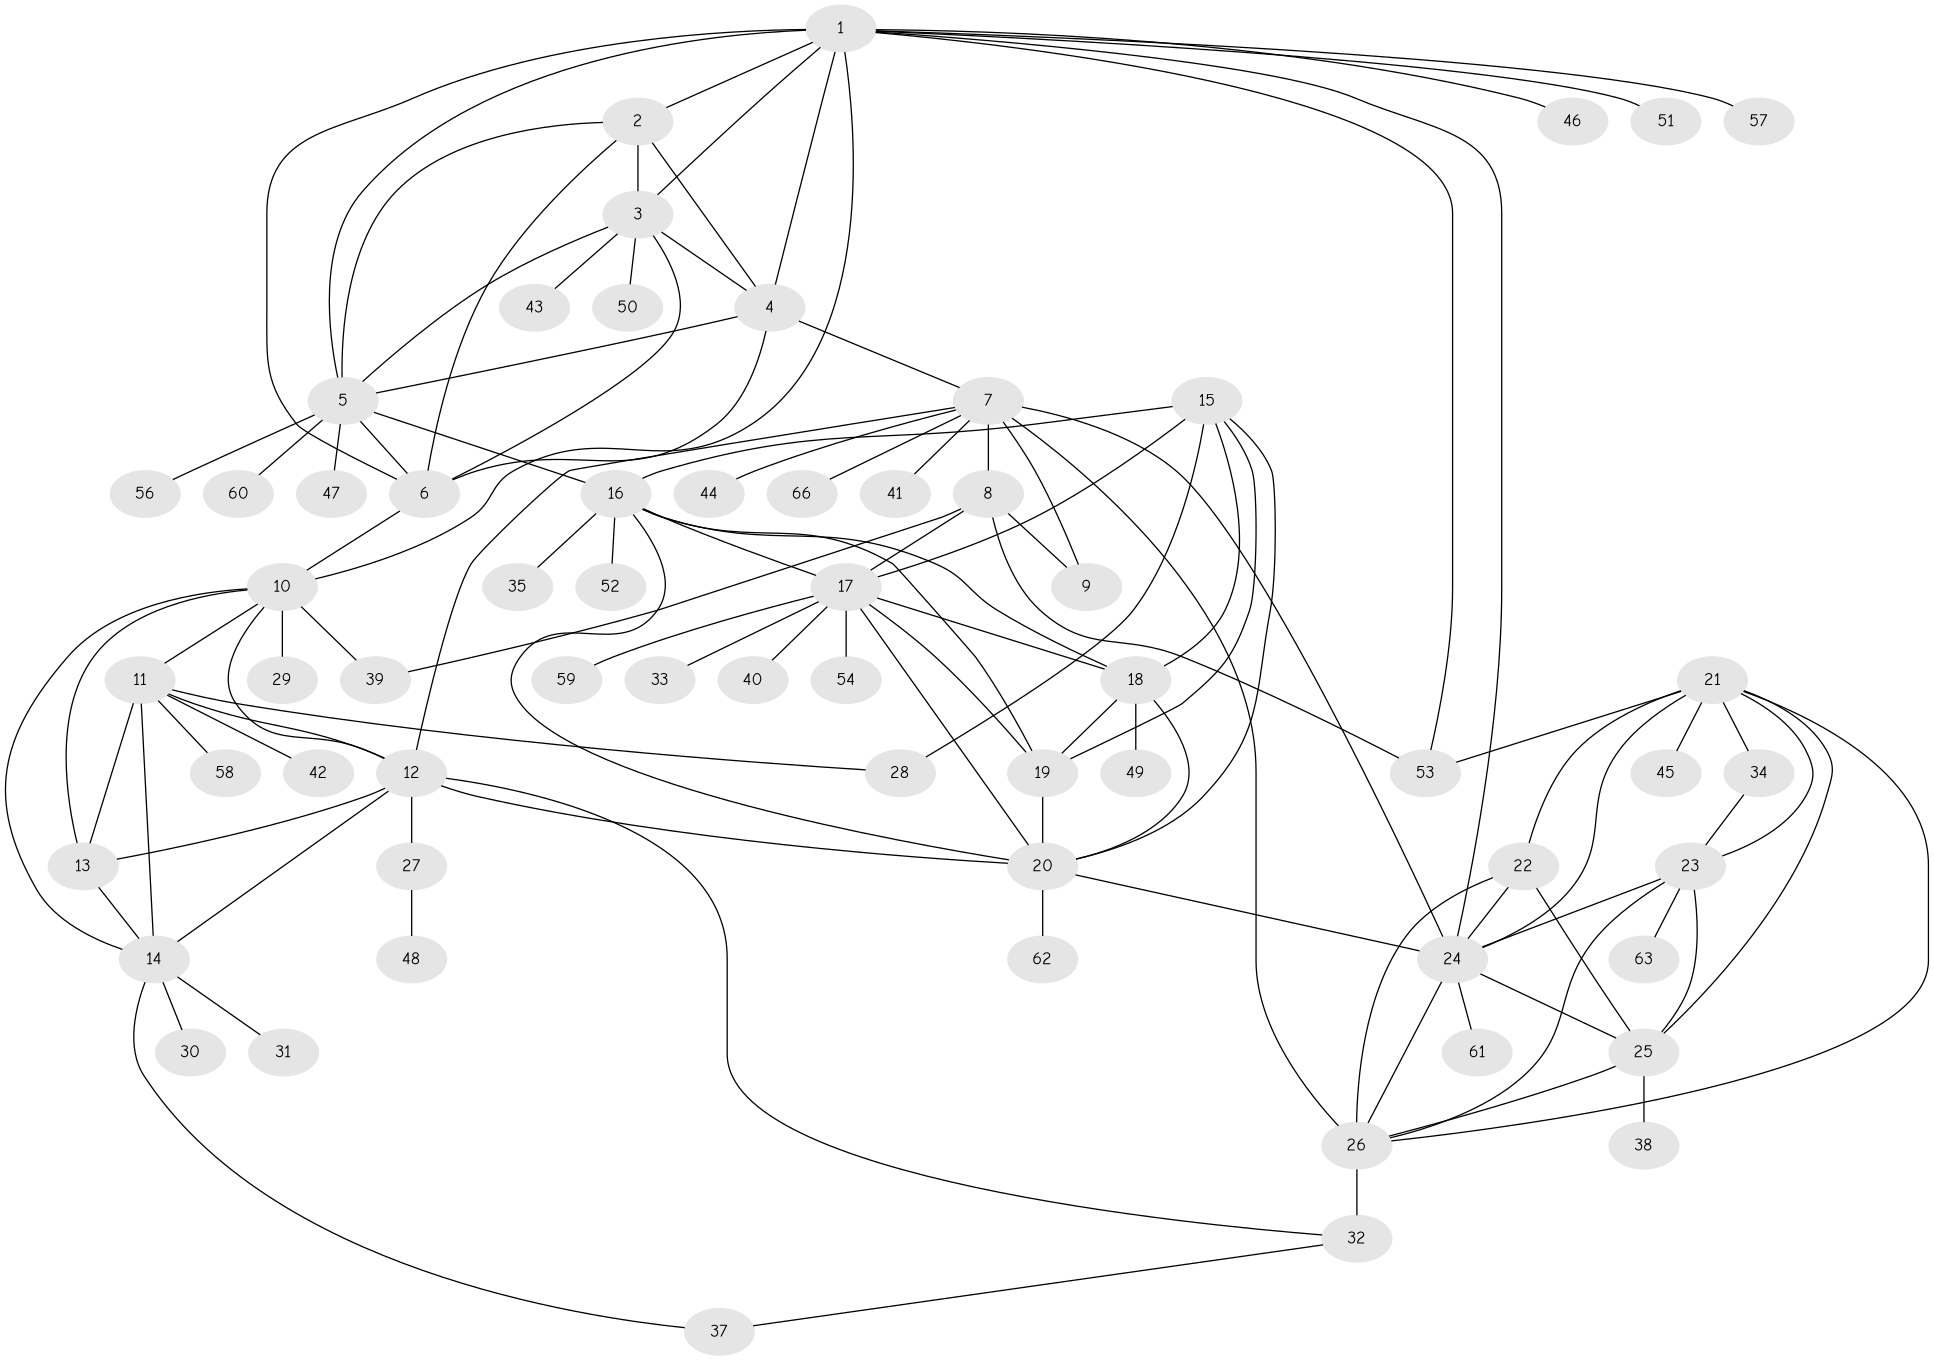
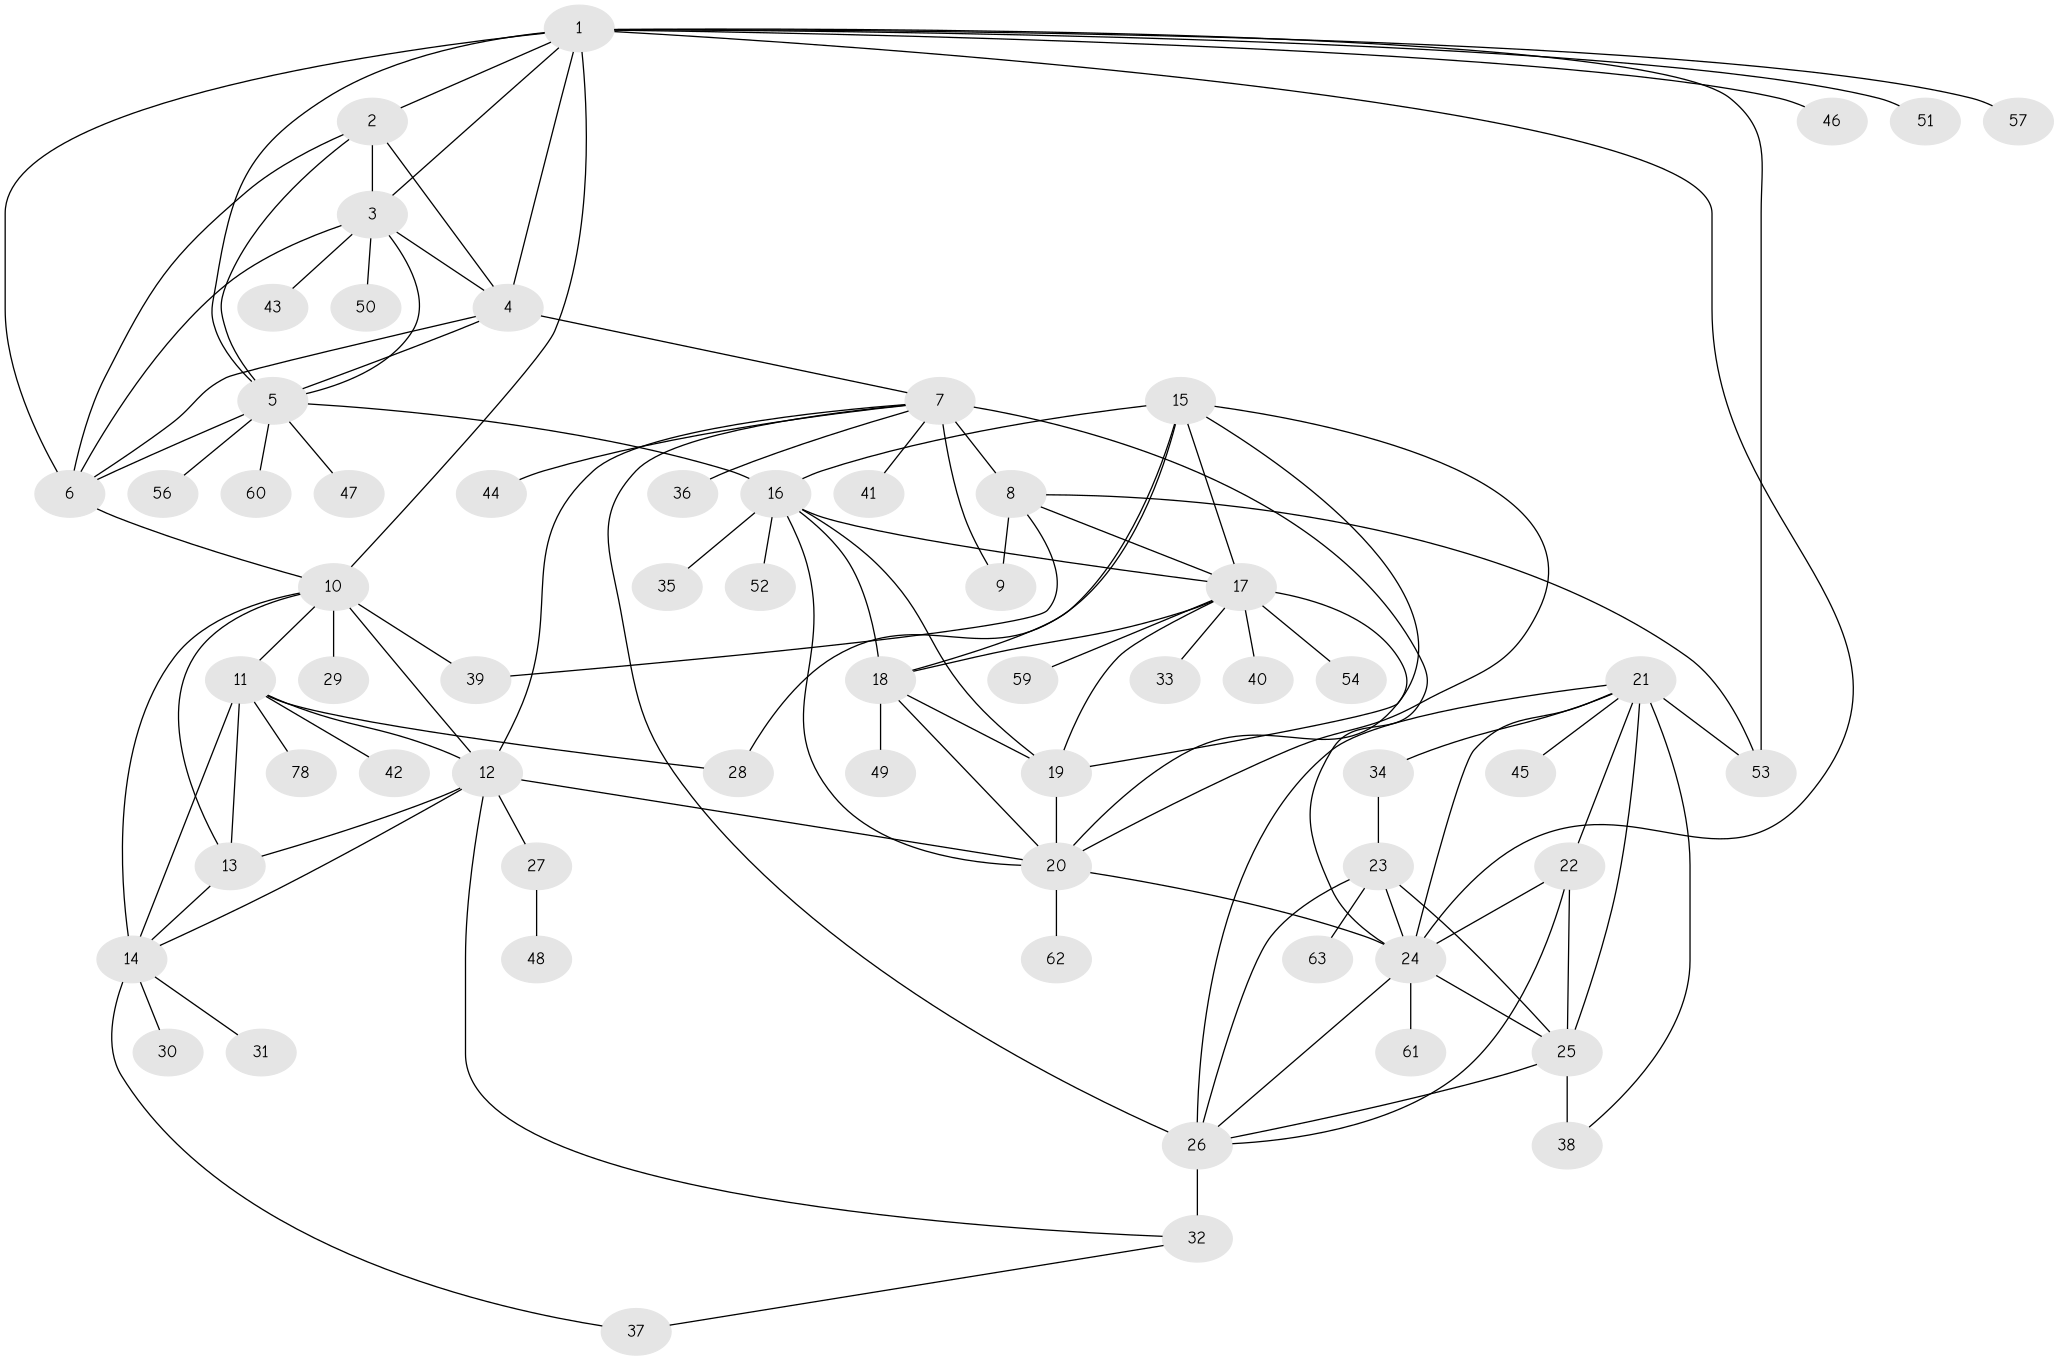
node "66": label "66" -> "36"
node "58": label "58" -> "78"
edge "21" -- "23": now "21" -- "38"
